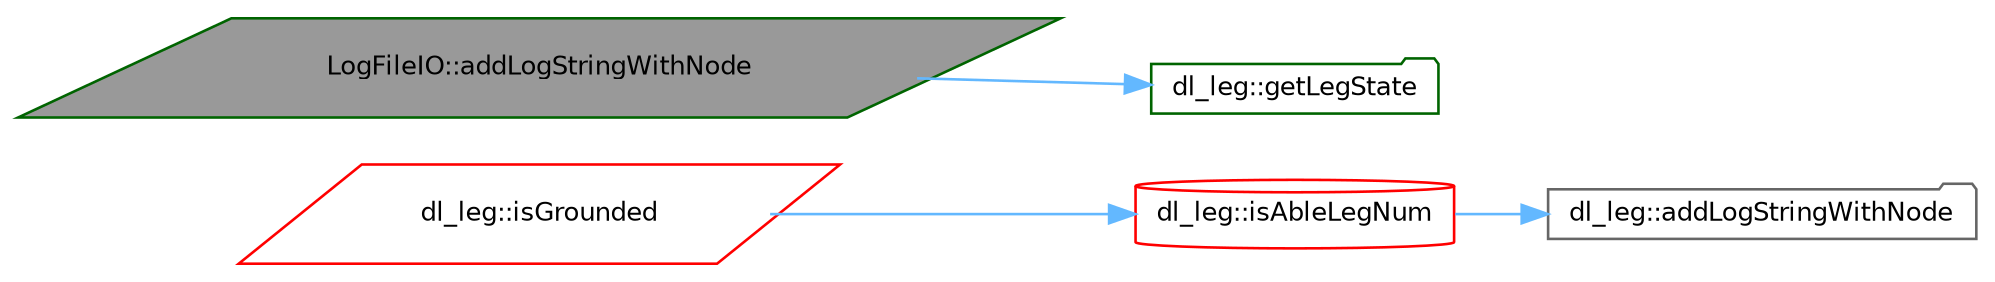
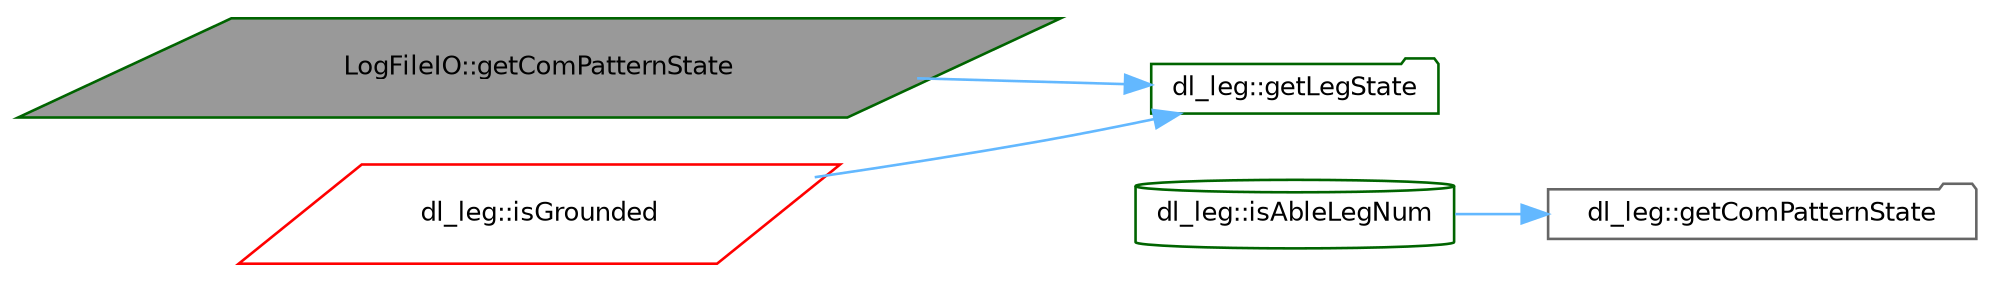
node "LogFileIO::addLogStringWithNode": label "LogFileIO::addLogStringWithNode" -> "LogFileIO::getComPatternState"
edge "dl_leg::isGrounded" -> "dl_leg::isAbleLegNum": now "dl_leg::isGrounded" -> "dl_leg::getLegState"
node "dl_leg::isAbleLegNum": color red -> darkgreen
node "dl_leg::addLogStringWithNode": label "dl_leg::addLogStringWithNode" -> "dl_leg::getComPatternState"
